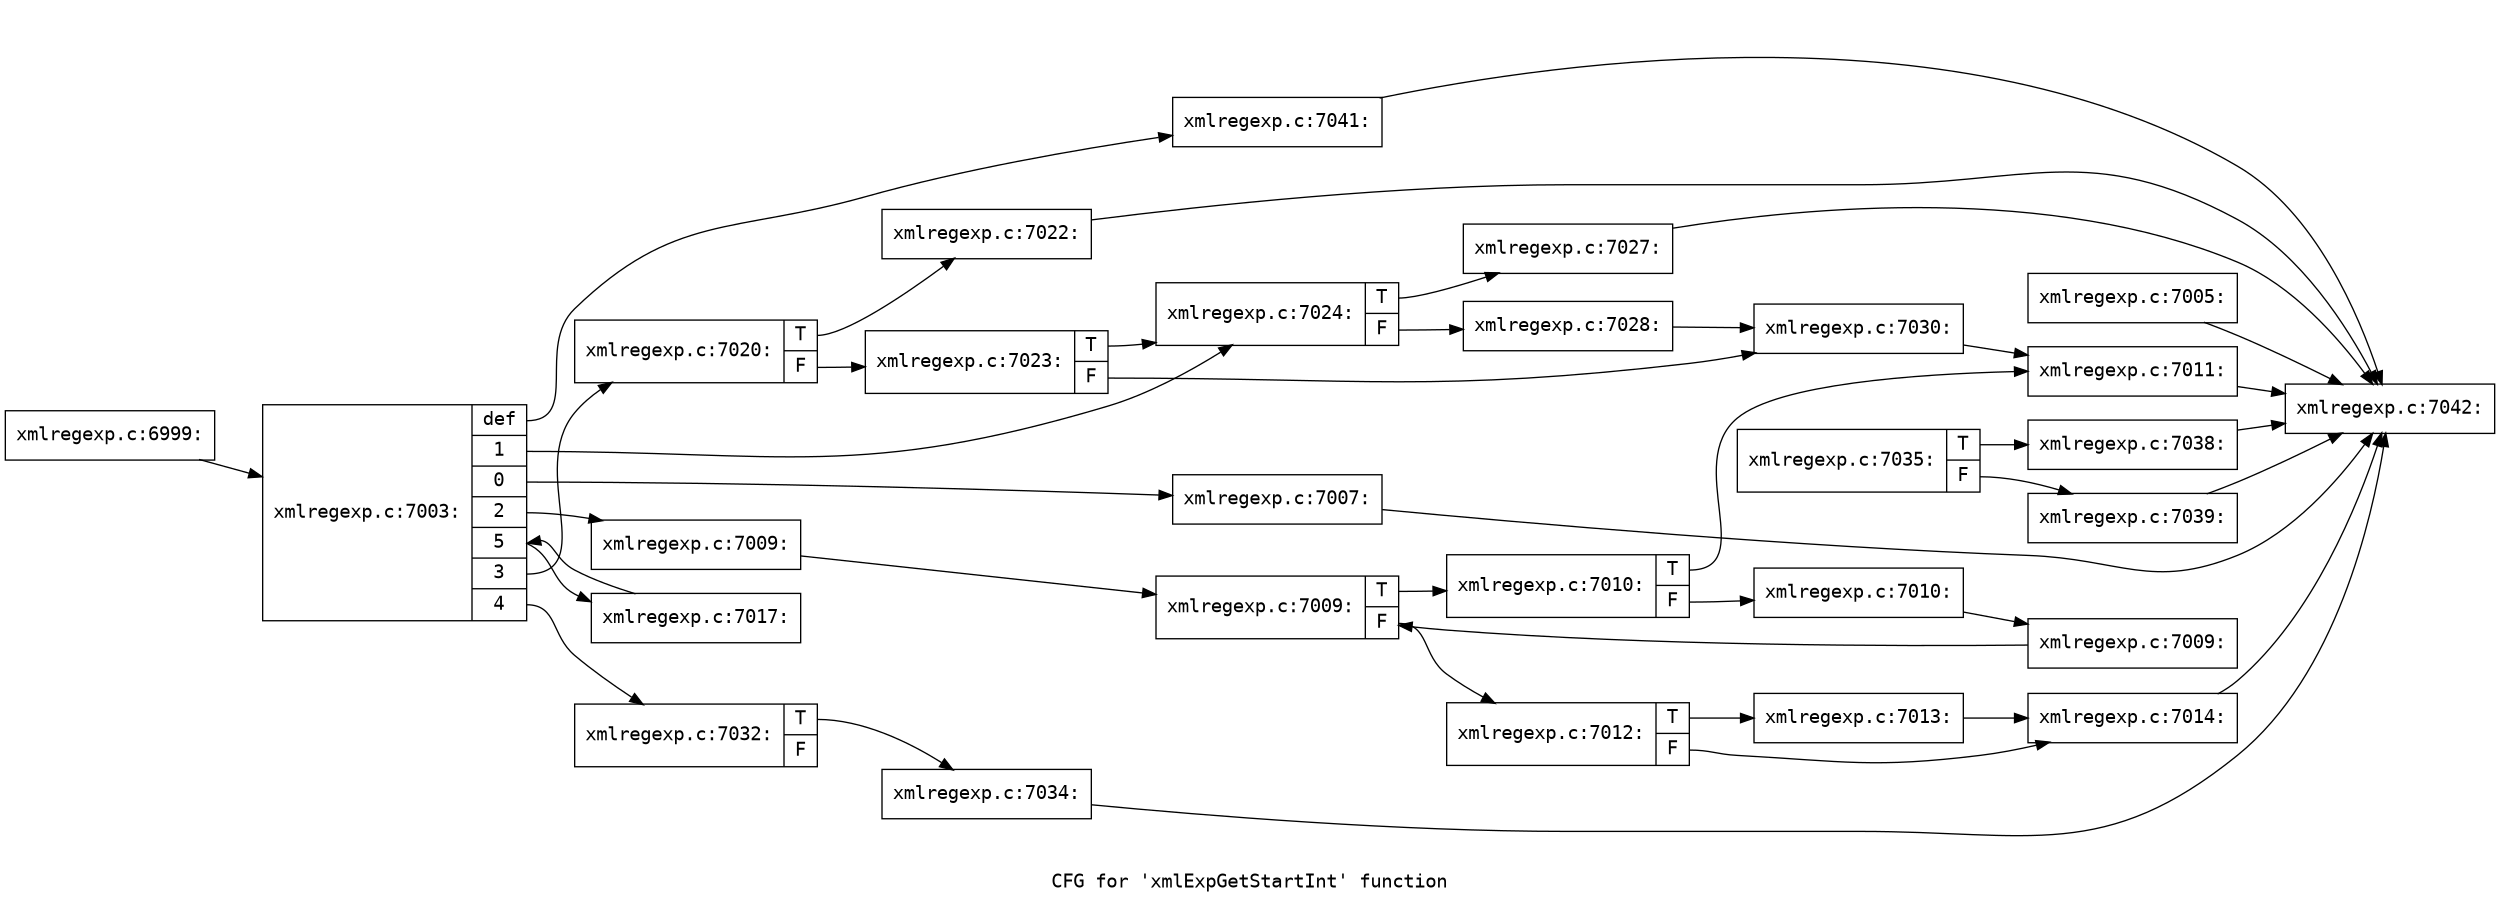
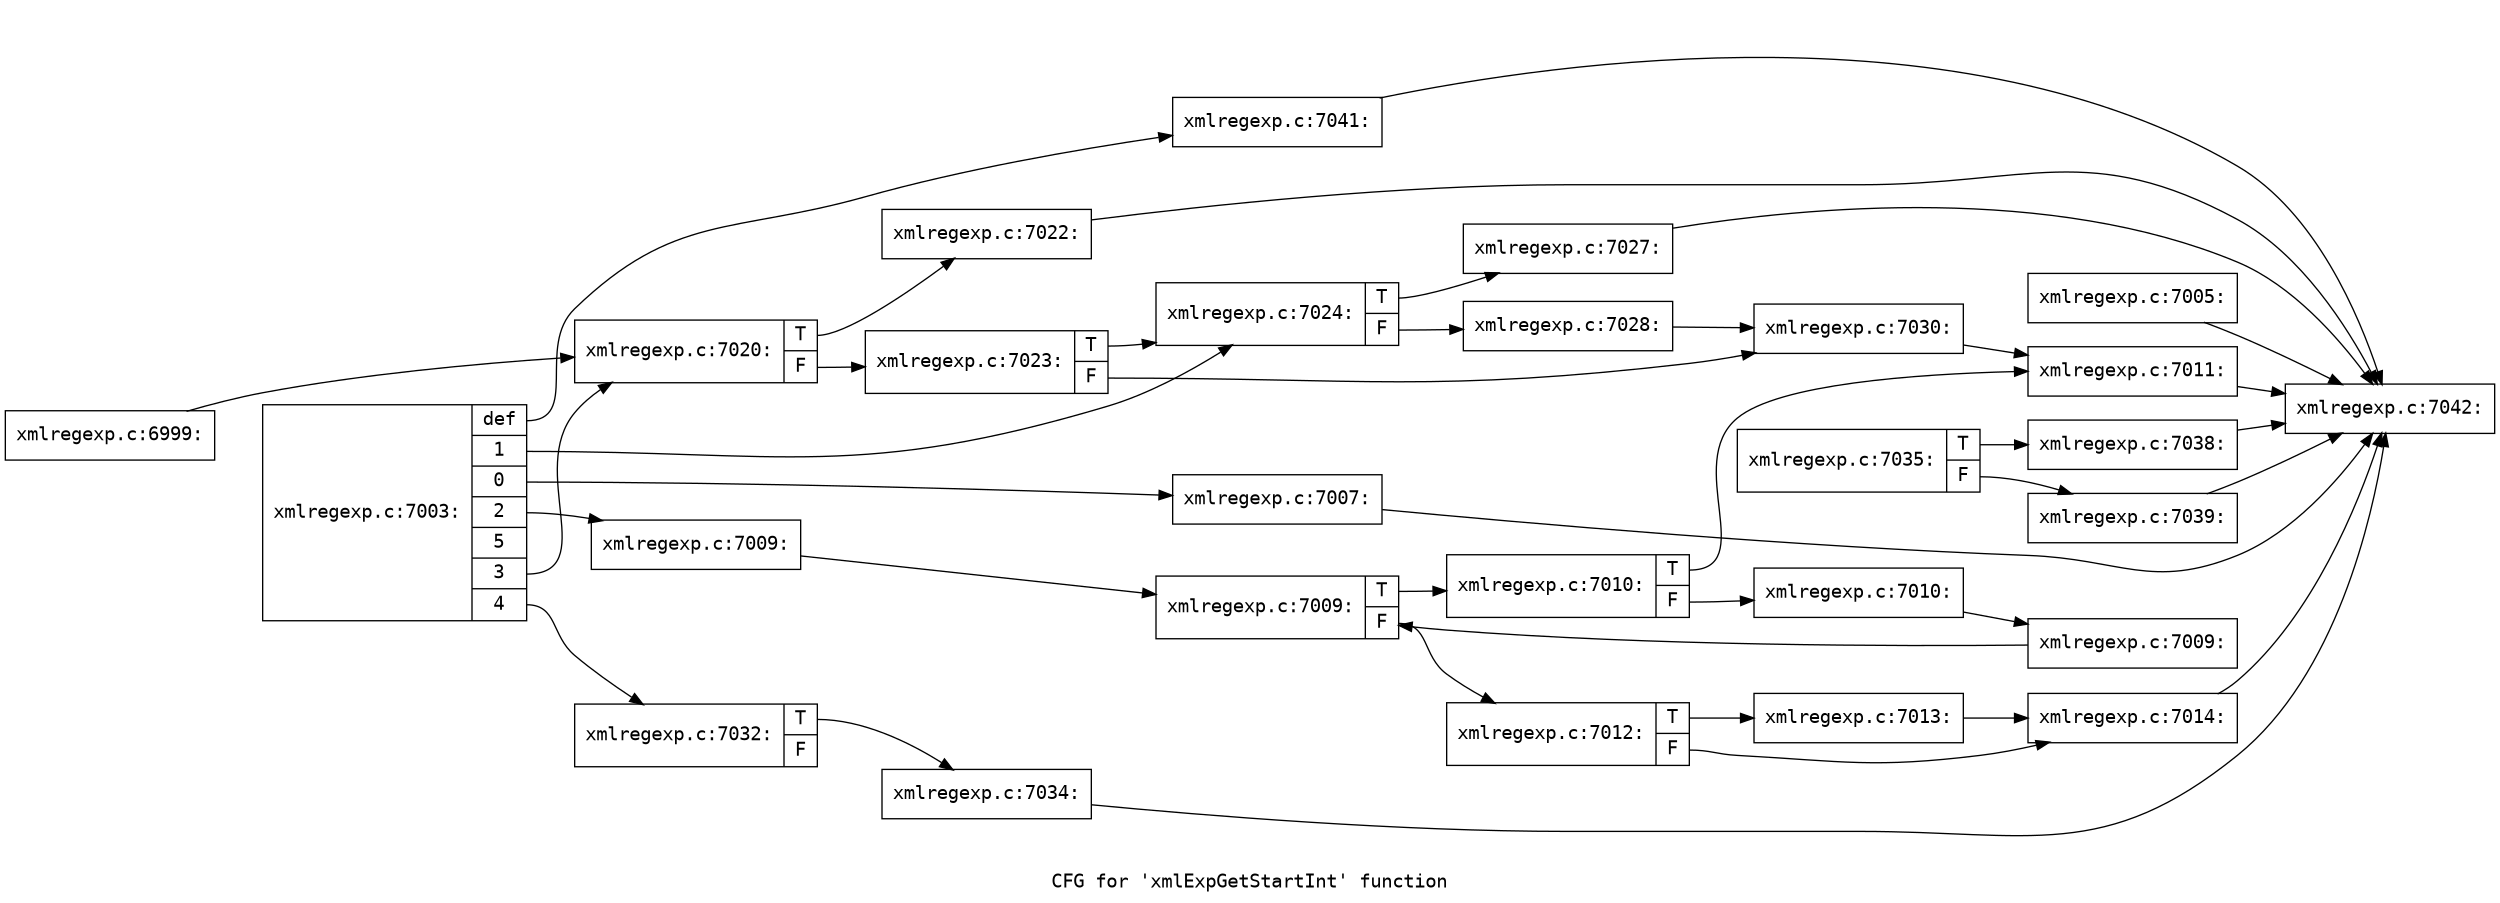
edge "xmlregexp.c:6999:" -> "xmlregexp.c:7003:": now "xmlregexp.c:6999:" -> "xmlregexp.c:7020:"
node "xmlregexp.c:7017:": removed
